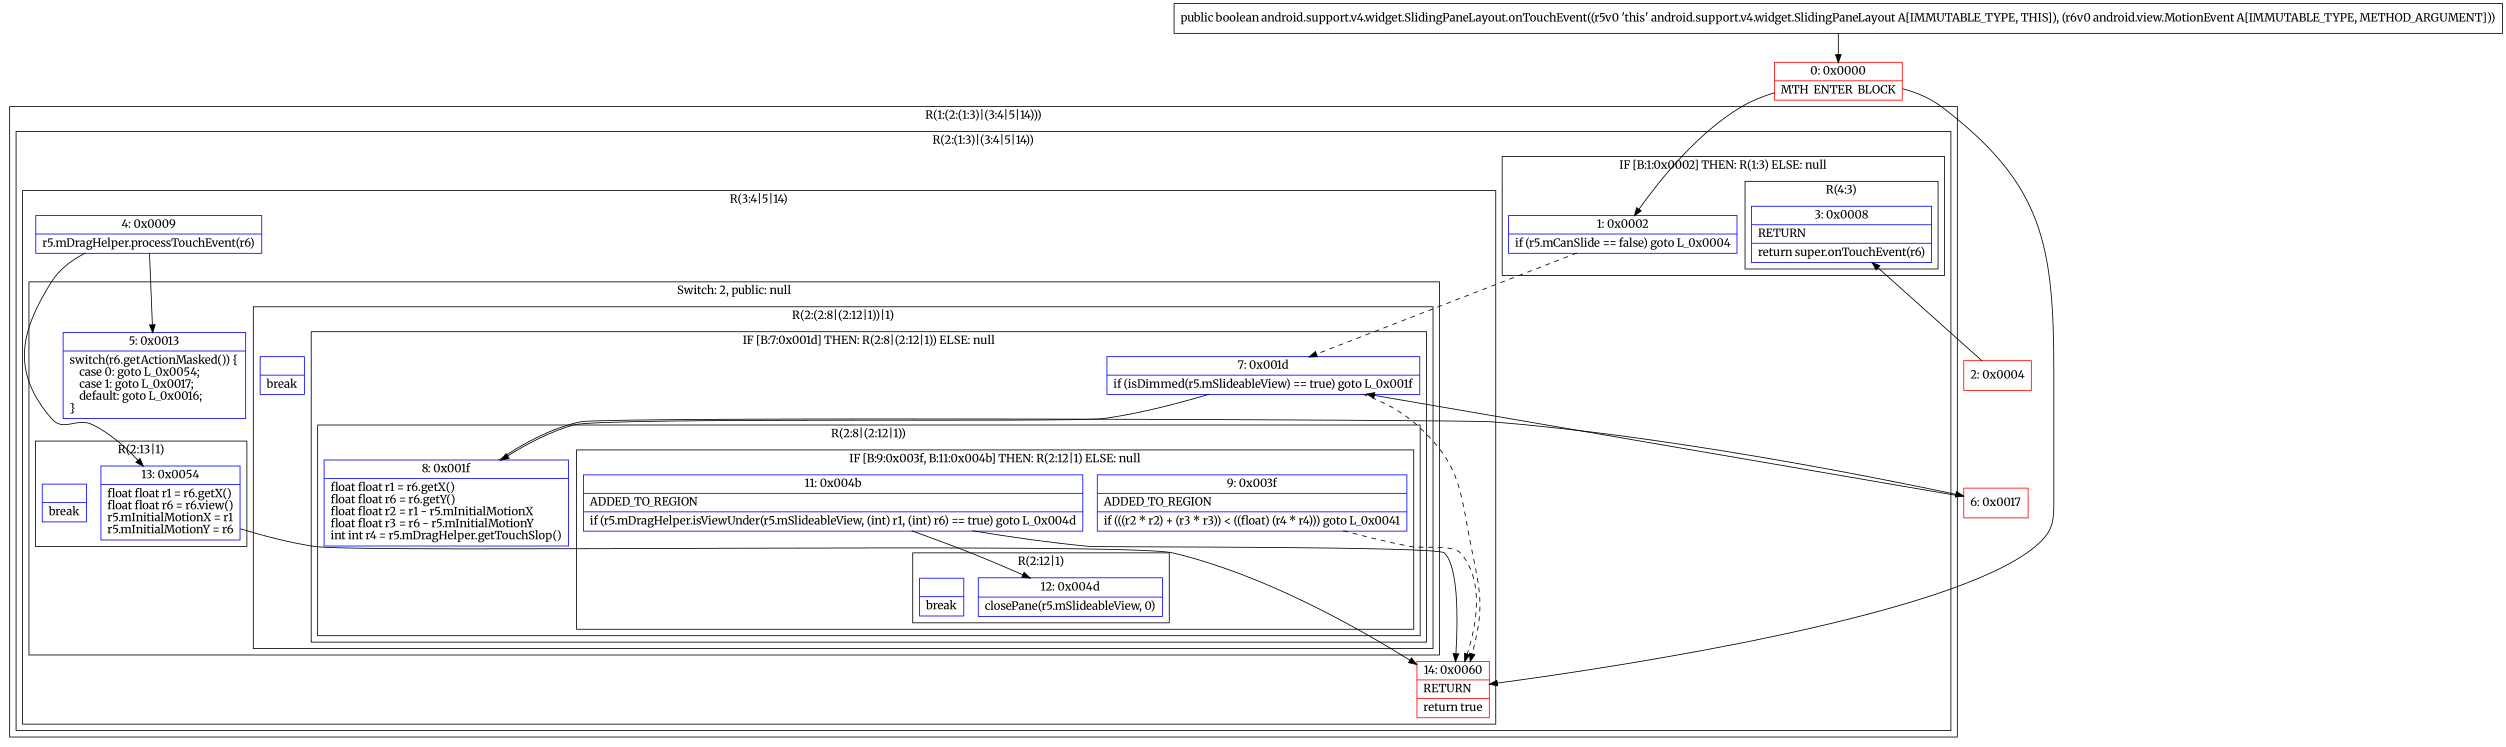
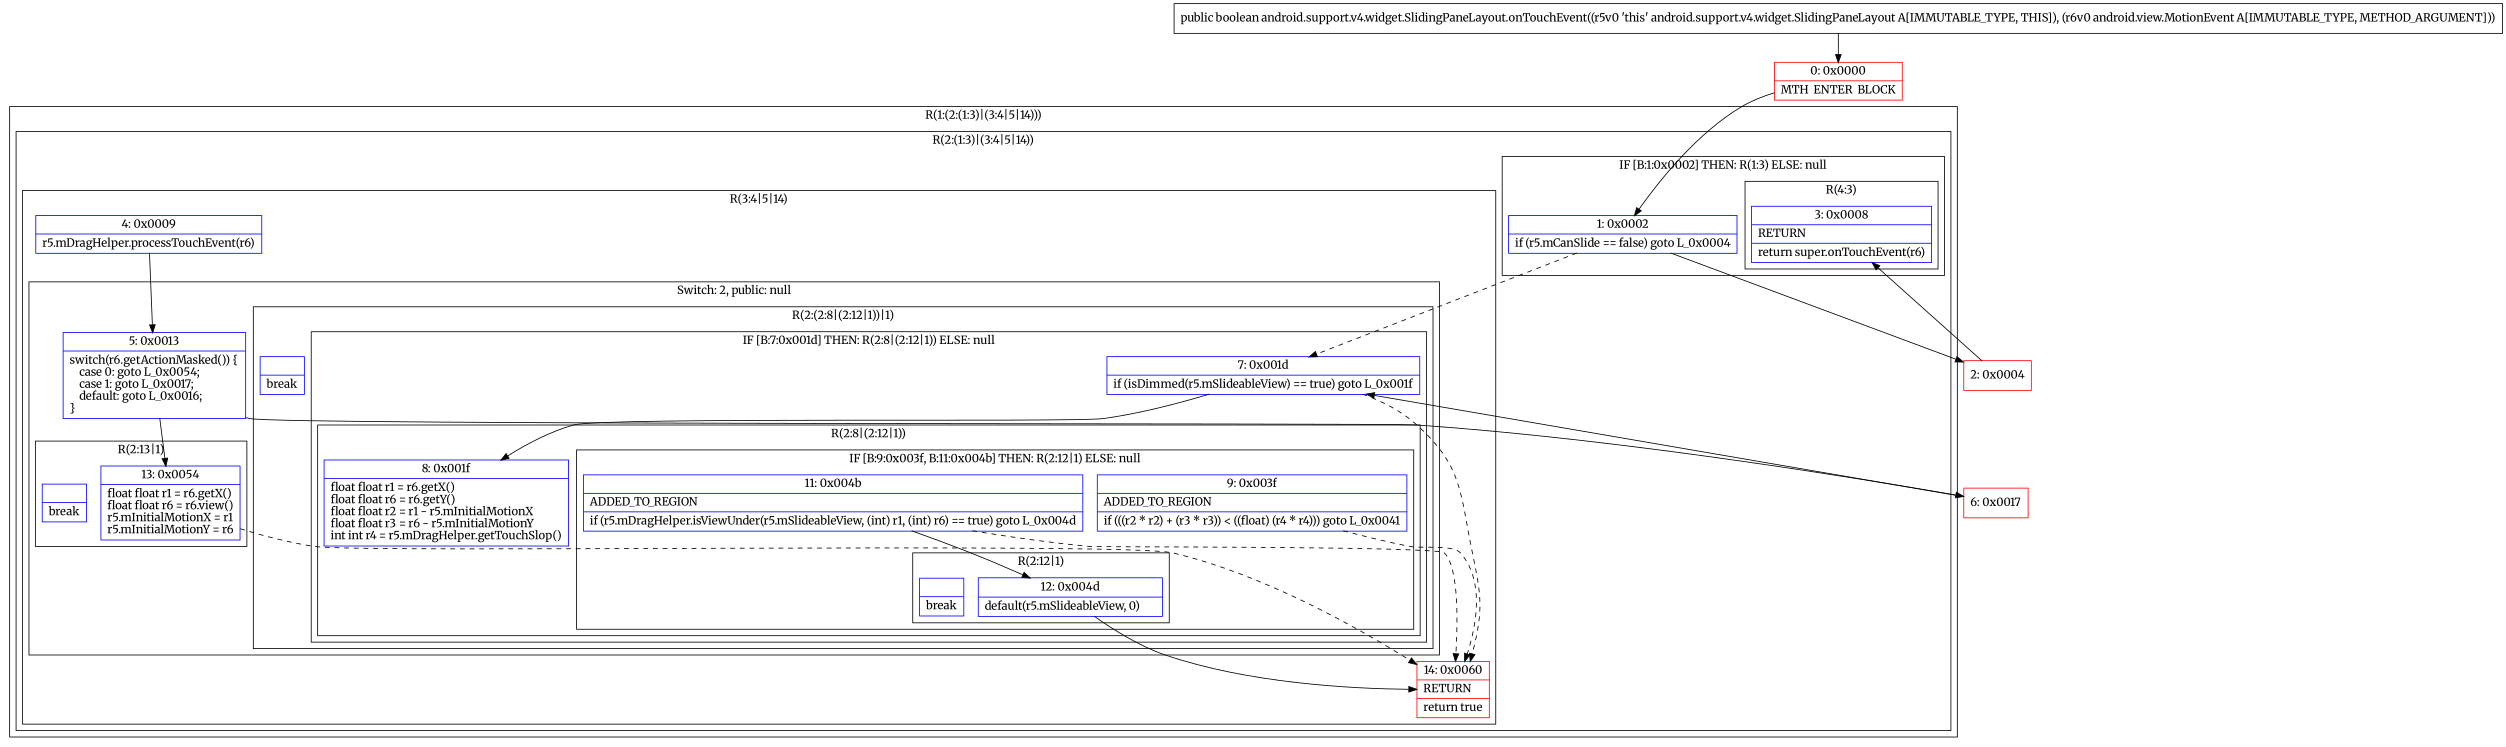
edge "1: 0x0002" -> "2: 0x0004": added
edge "4: 0x0009" -> "13: 0x0054": now "5: 0x0013" -> "13: 0x0054"
edge "8: 0x001f" -> "6: 0x0017": now "5: 0x0013" -> "6: 0x0017"
edge "11: 0x004b" -> "14: 0x0060": style solid -> dashed
edge "13: 0x0054" -> "14: 0x0060": style solid -> dashed
edge "0: 0x0000" -> "14: 0x0060": now "12: 0x004d" -> "14: 0x0060"
node "12: 0x004d": text "closePane(r5.mSlideableView, 0)" -> "default(r5.mSlideableView, 0)"
